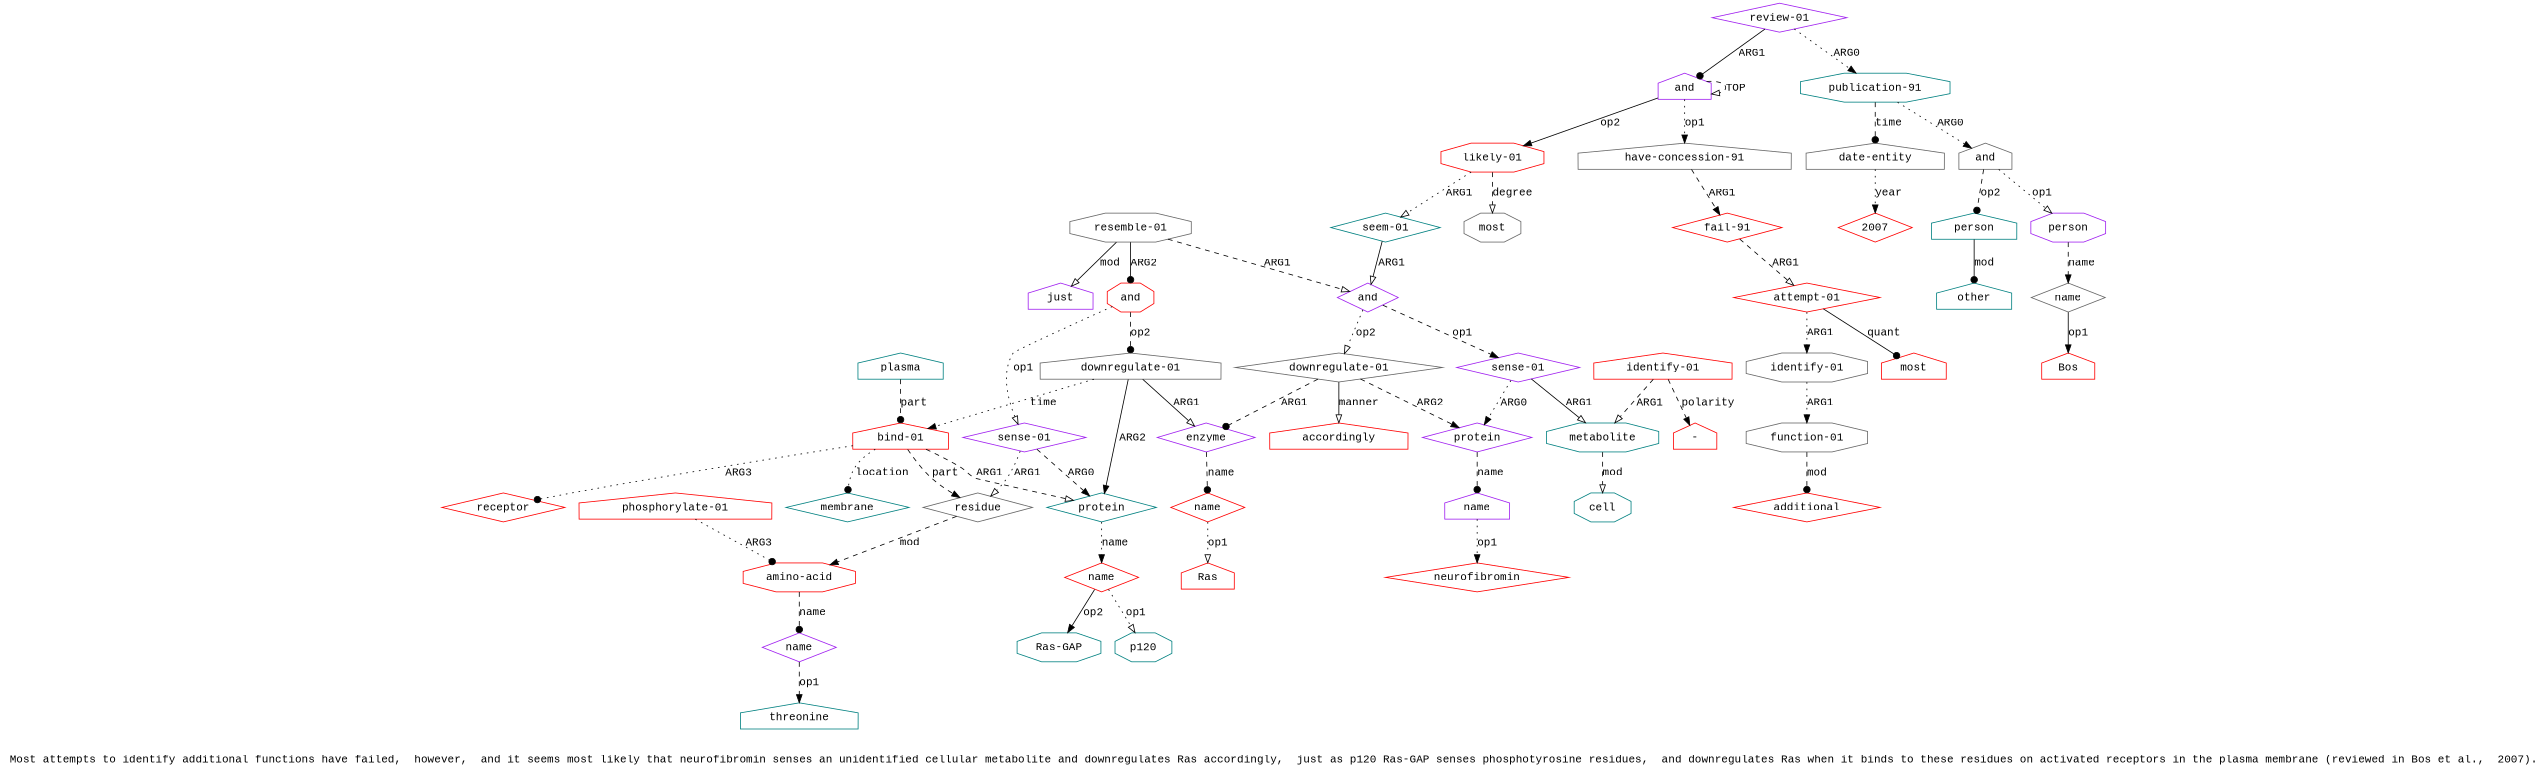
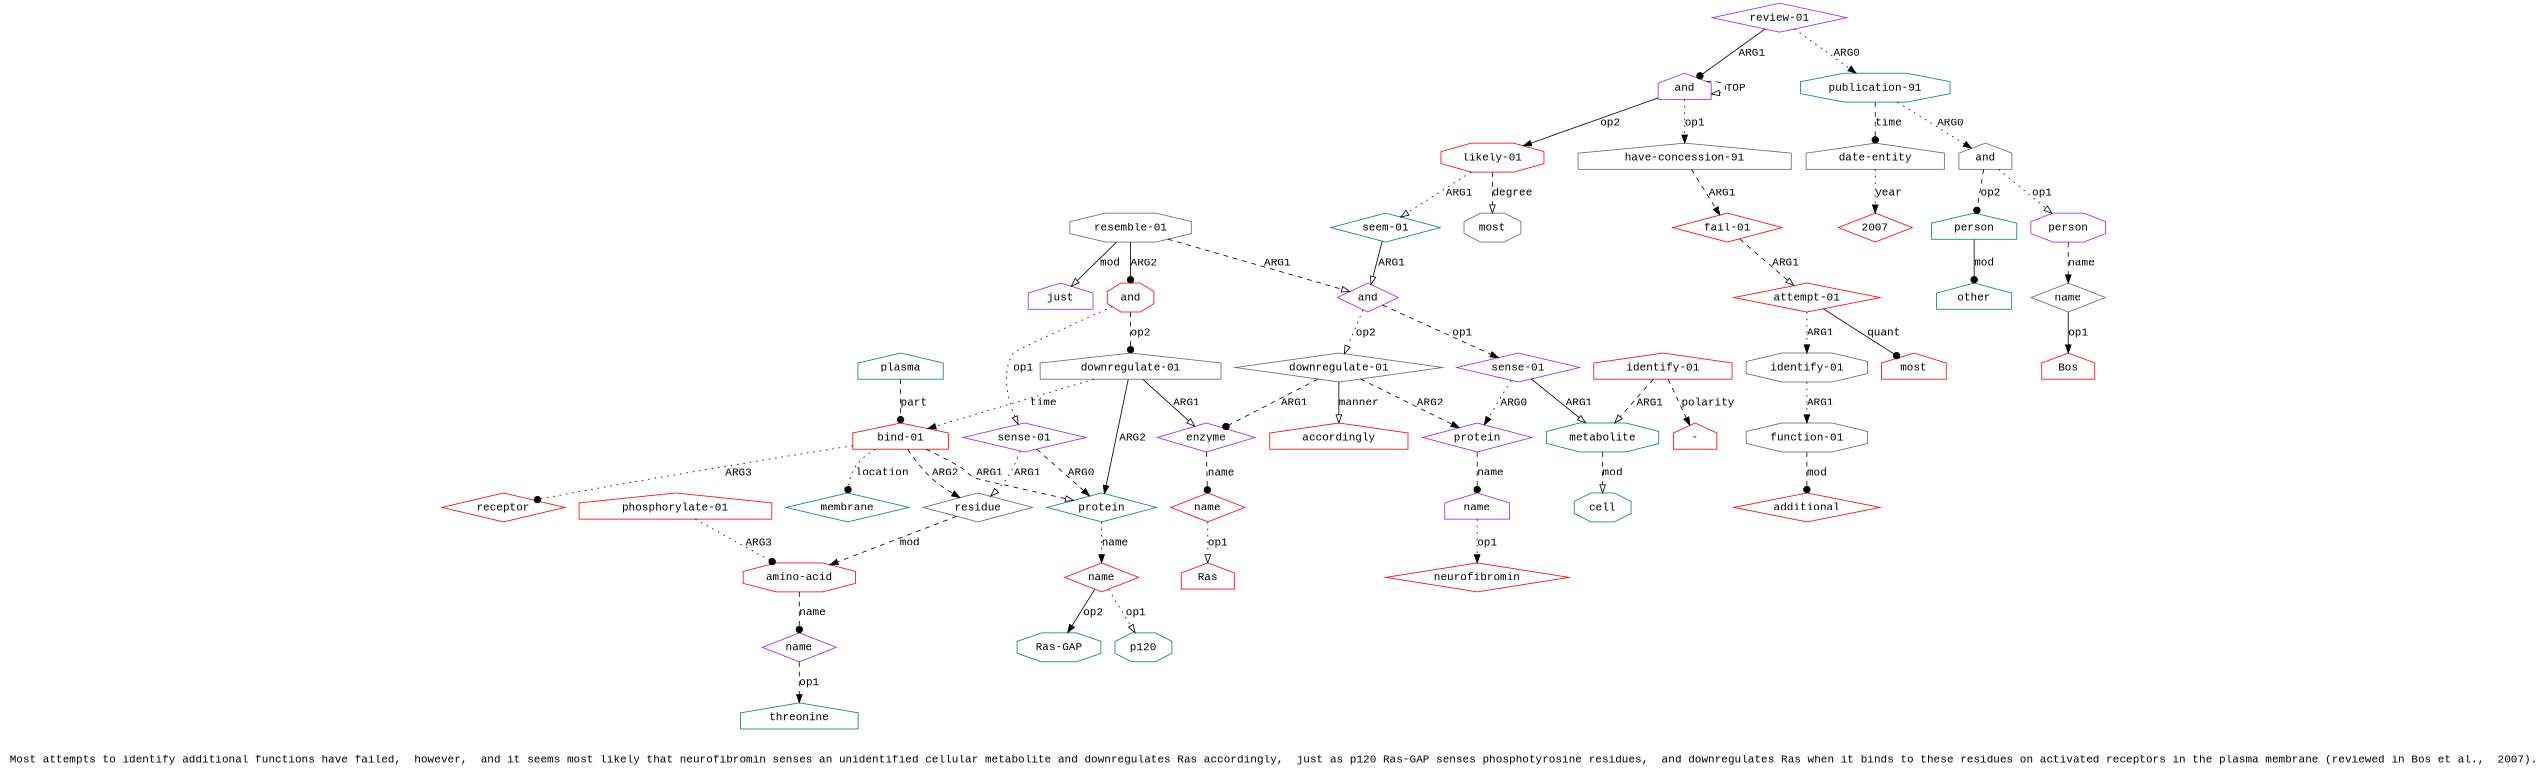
node "fail-91": label "fail-91" -> "fail-01"
edge "bind-01" -> "residue": label "part" -> "ARG2"
